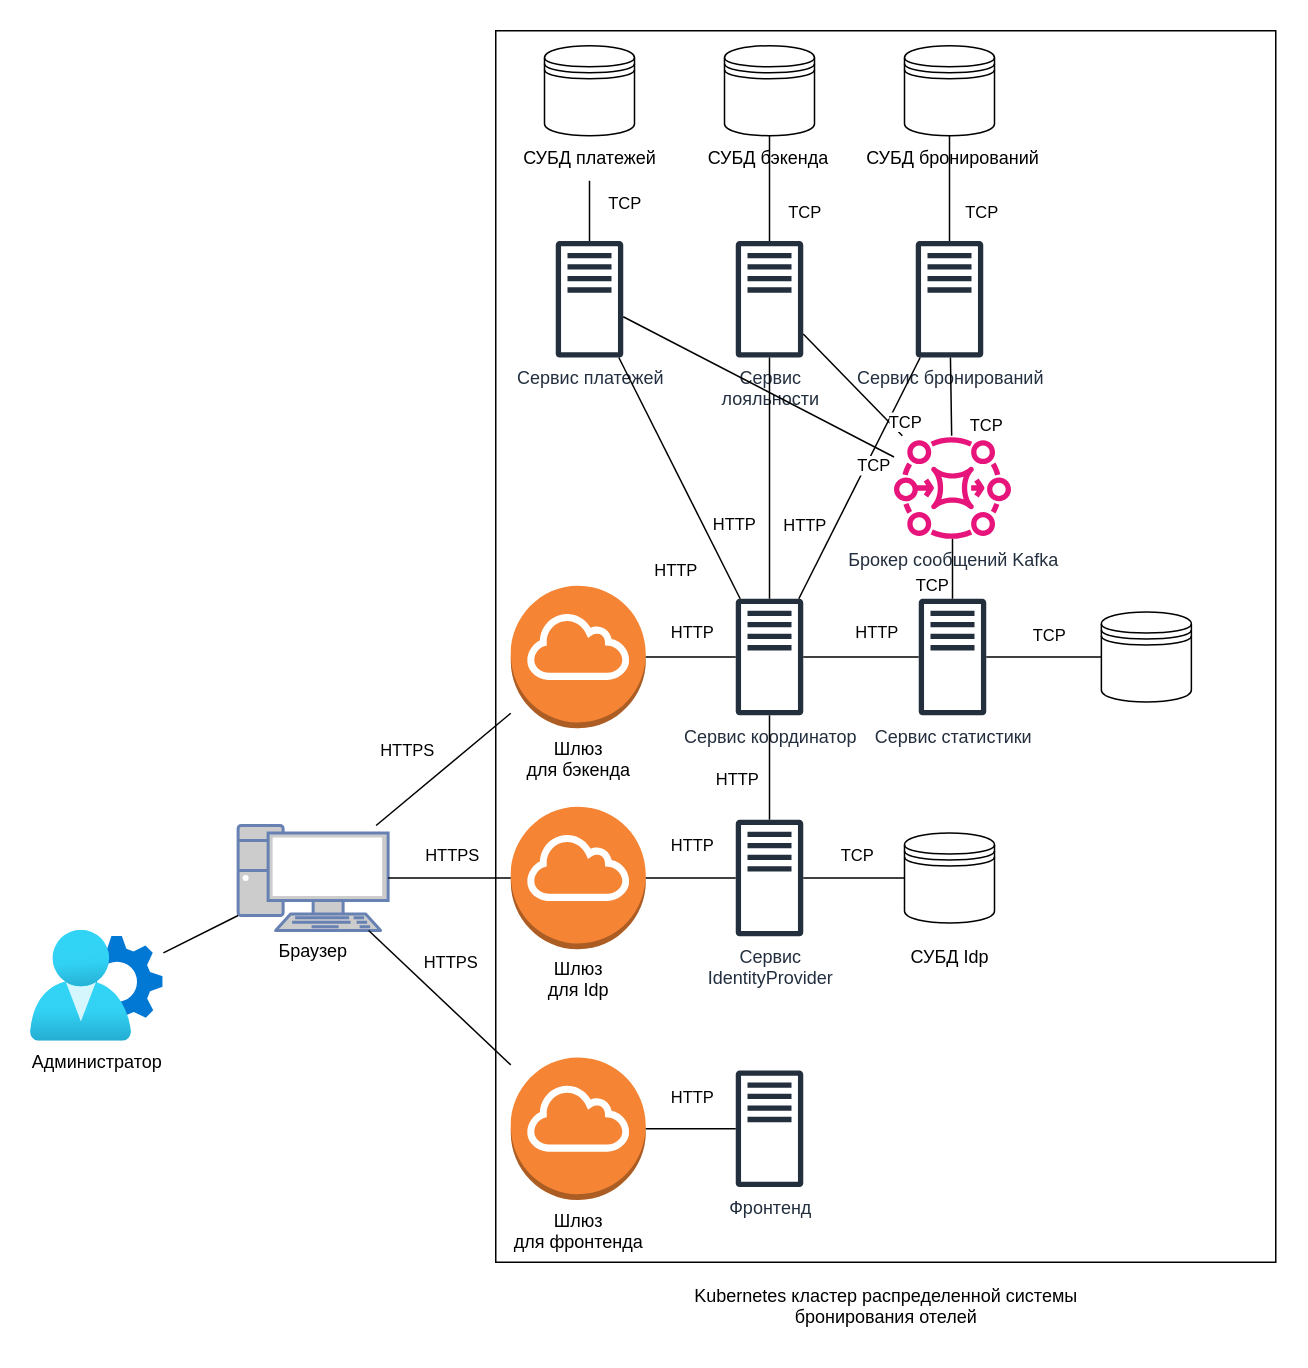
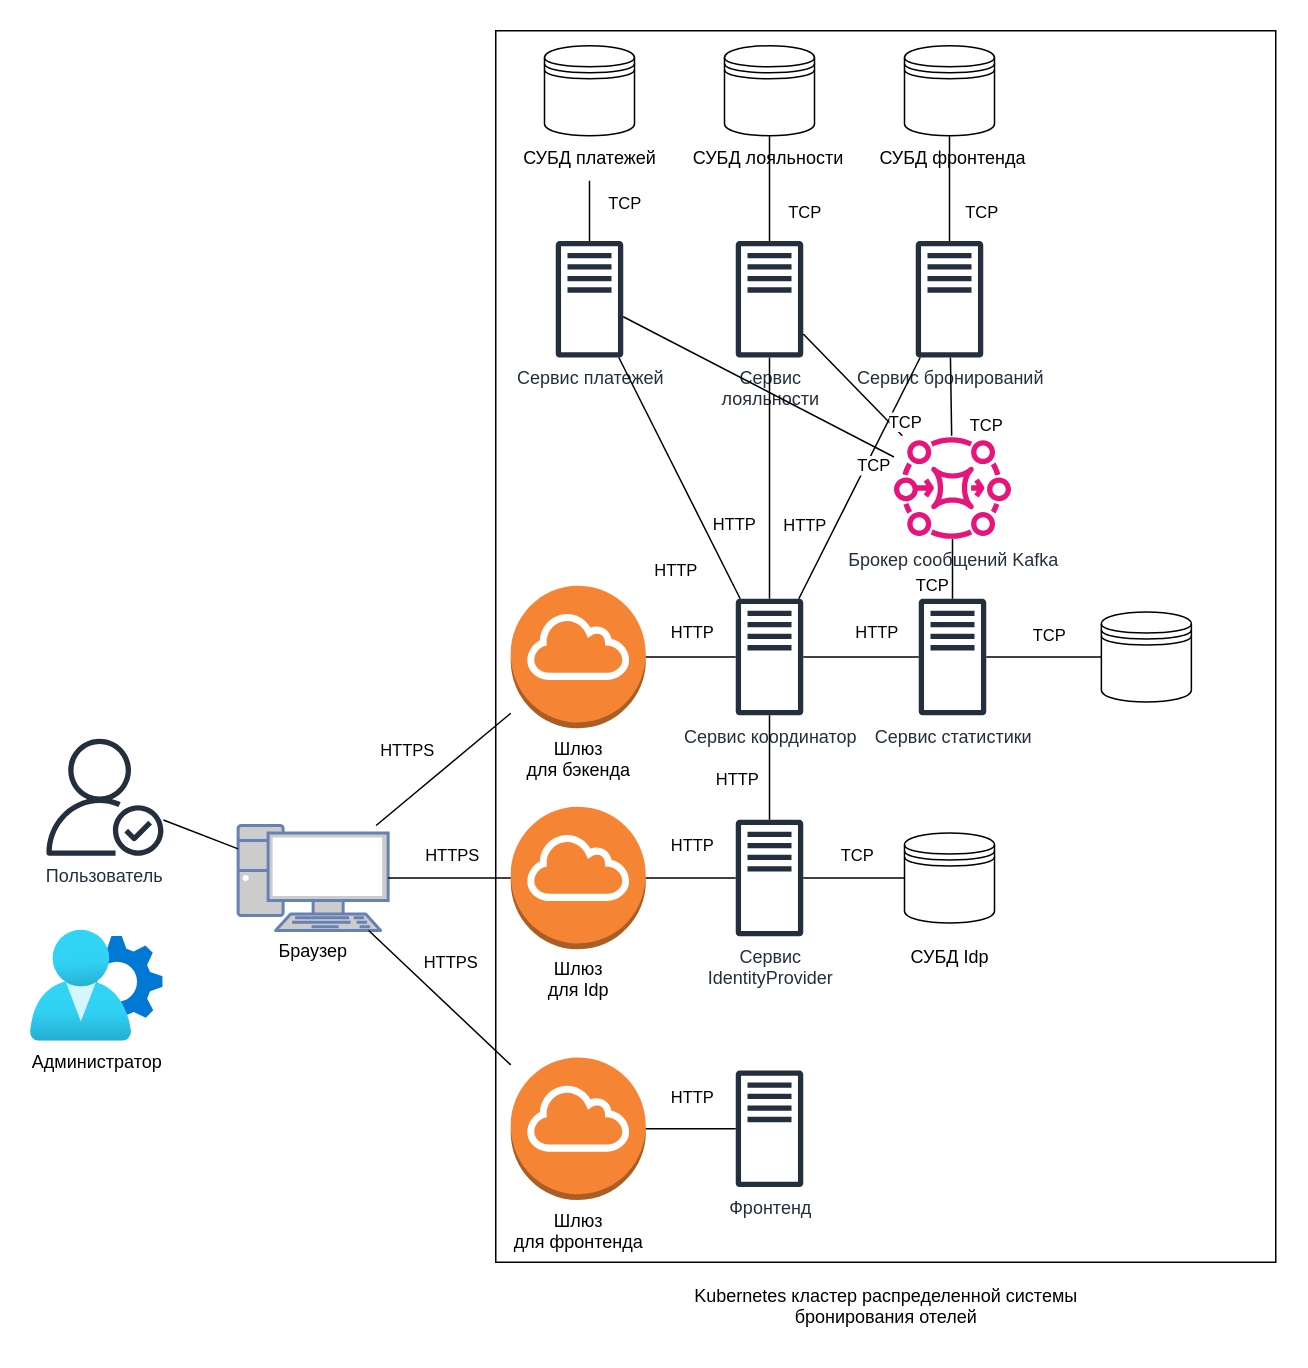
node "СУБД бэкенда": label "СУБД бэкенда" -> "СУБД лояльности"
node "СУБД бронирований": label "СУБД бронирований" -> "СУБД фронтенда"
node "Пользователь": added
edge "Пользователь" -- "Браузер": added
edge "Браузер" -- "Администратор": removed
